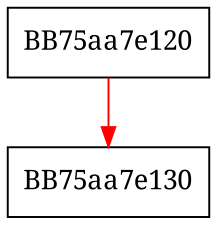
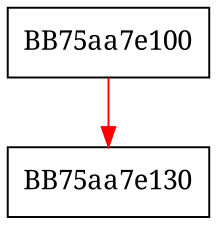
node "BB75aa7e120": label "BB75aa7e120" -> "BB75aa7e100"
